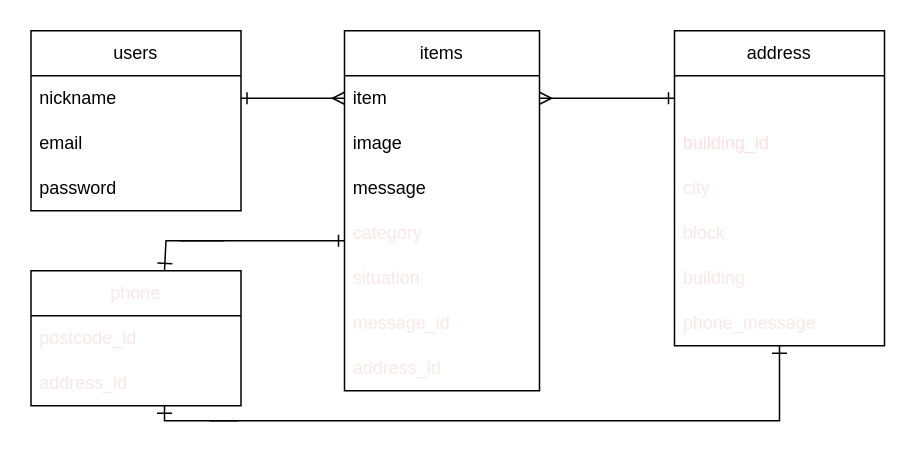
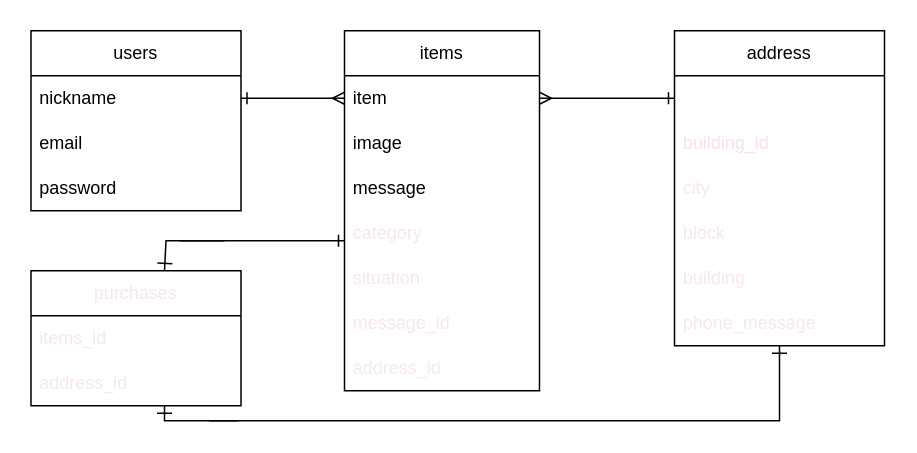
node "phone": label "phone" -> "purchases"
node "postcode_id": label "postcode_id" -> "items_id"
